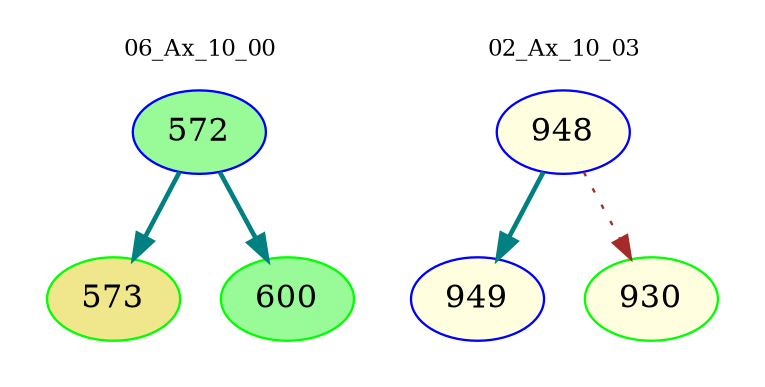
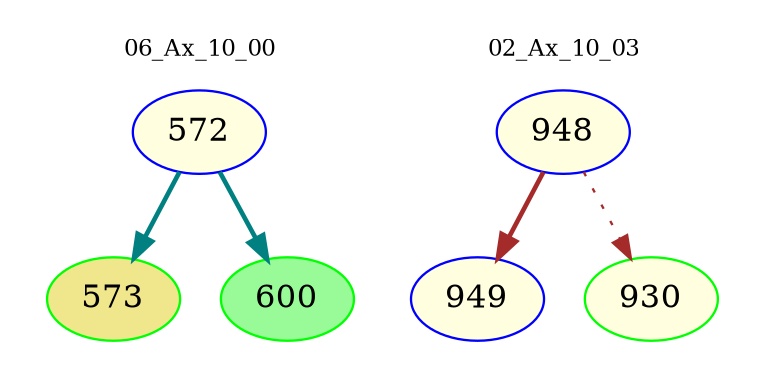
node "572": fillcolor palegreen -> lightyellow
edge "948" -> "949": color teal -> brown
